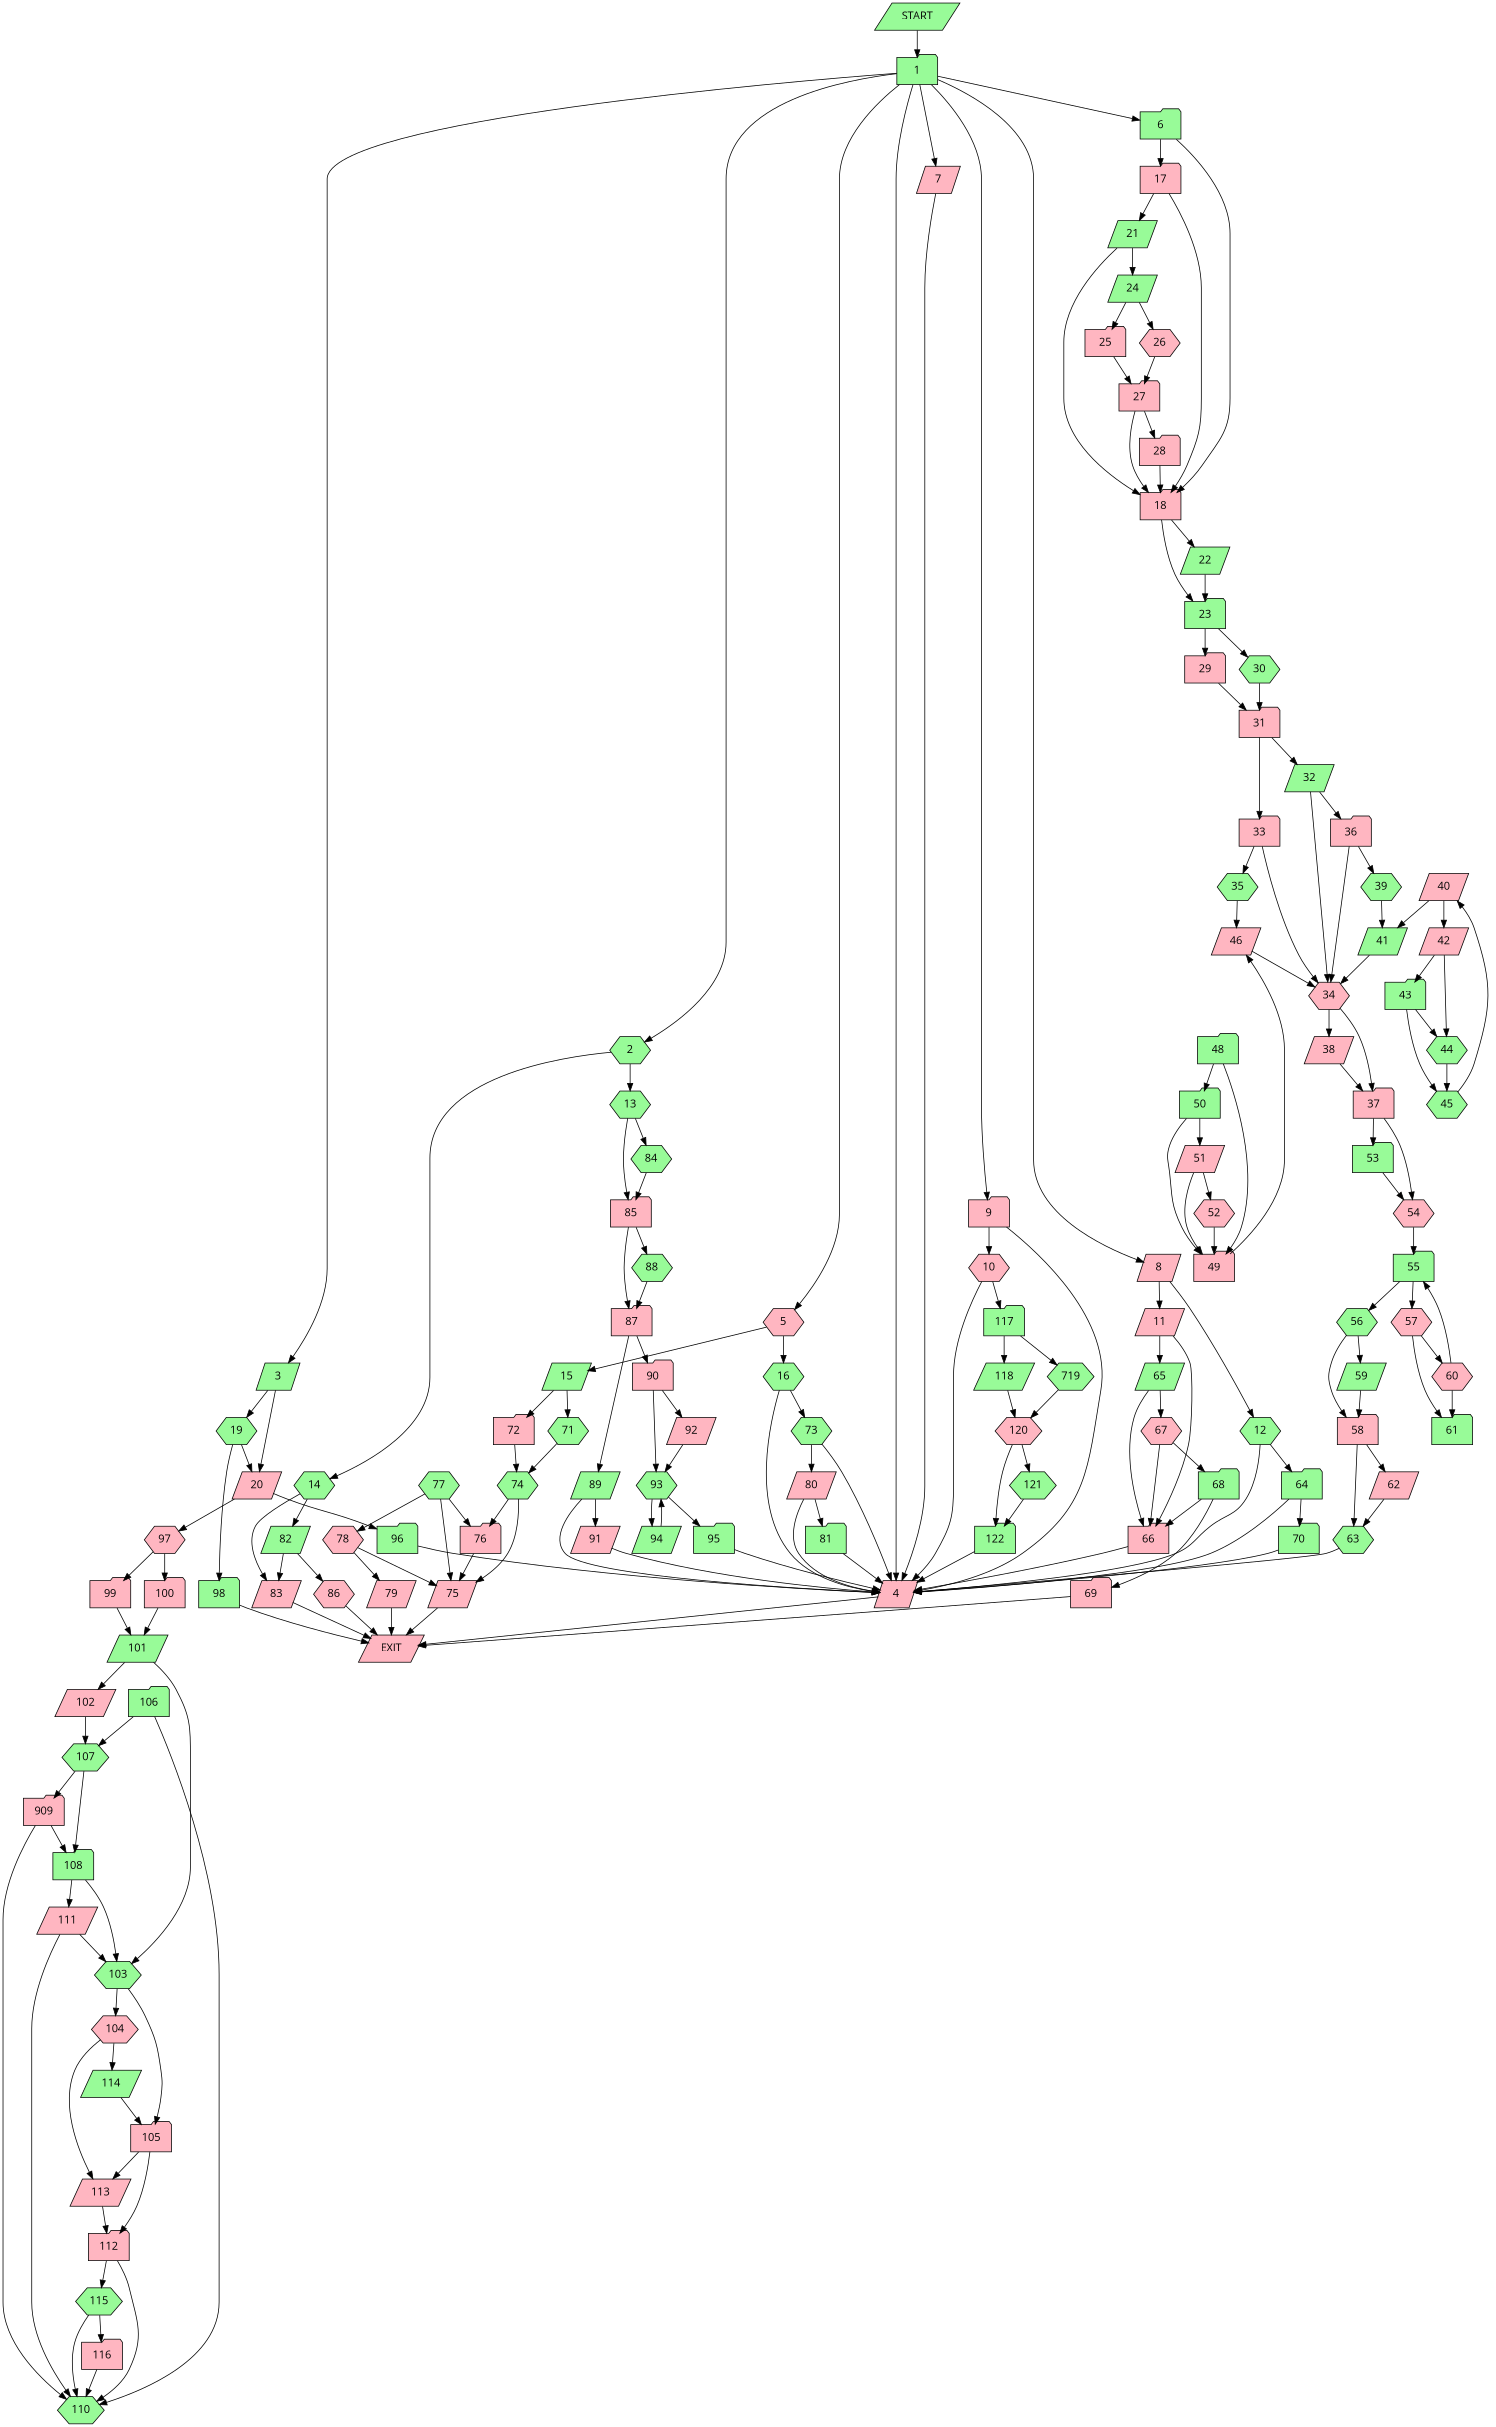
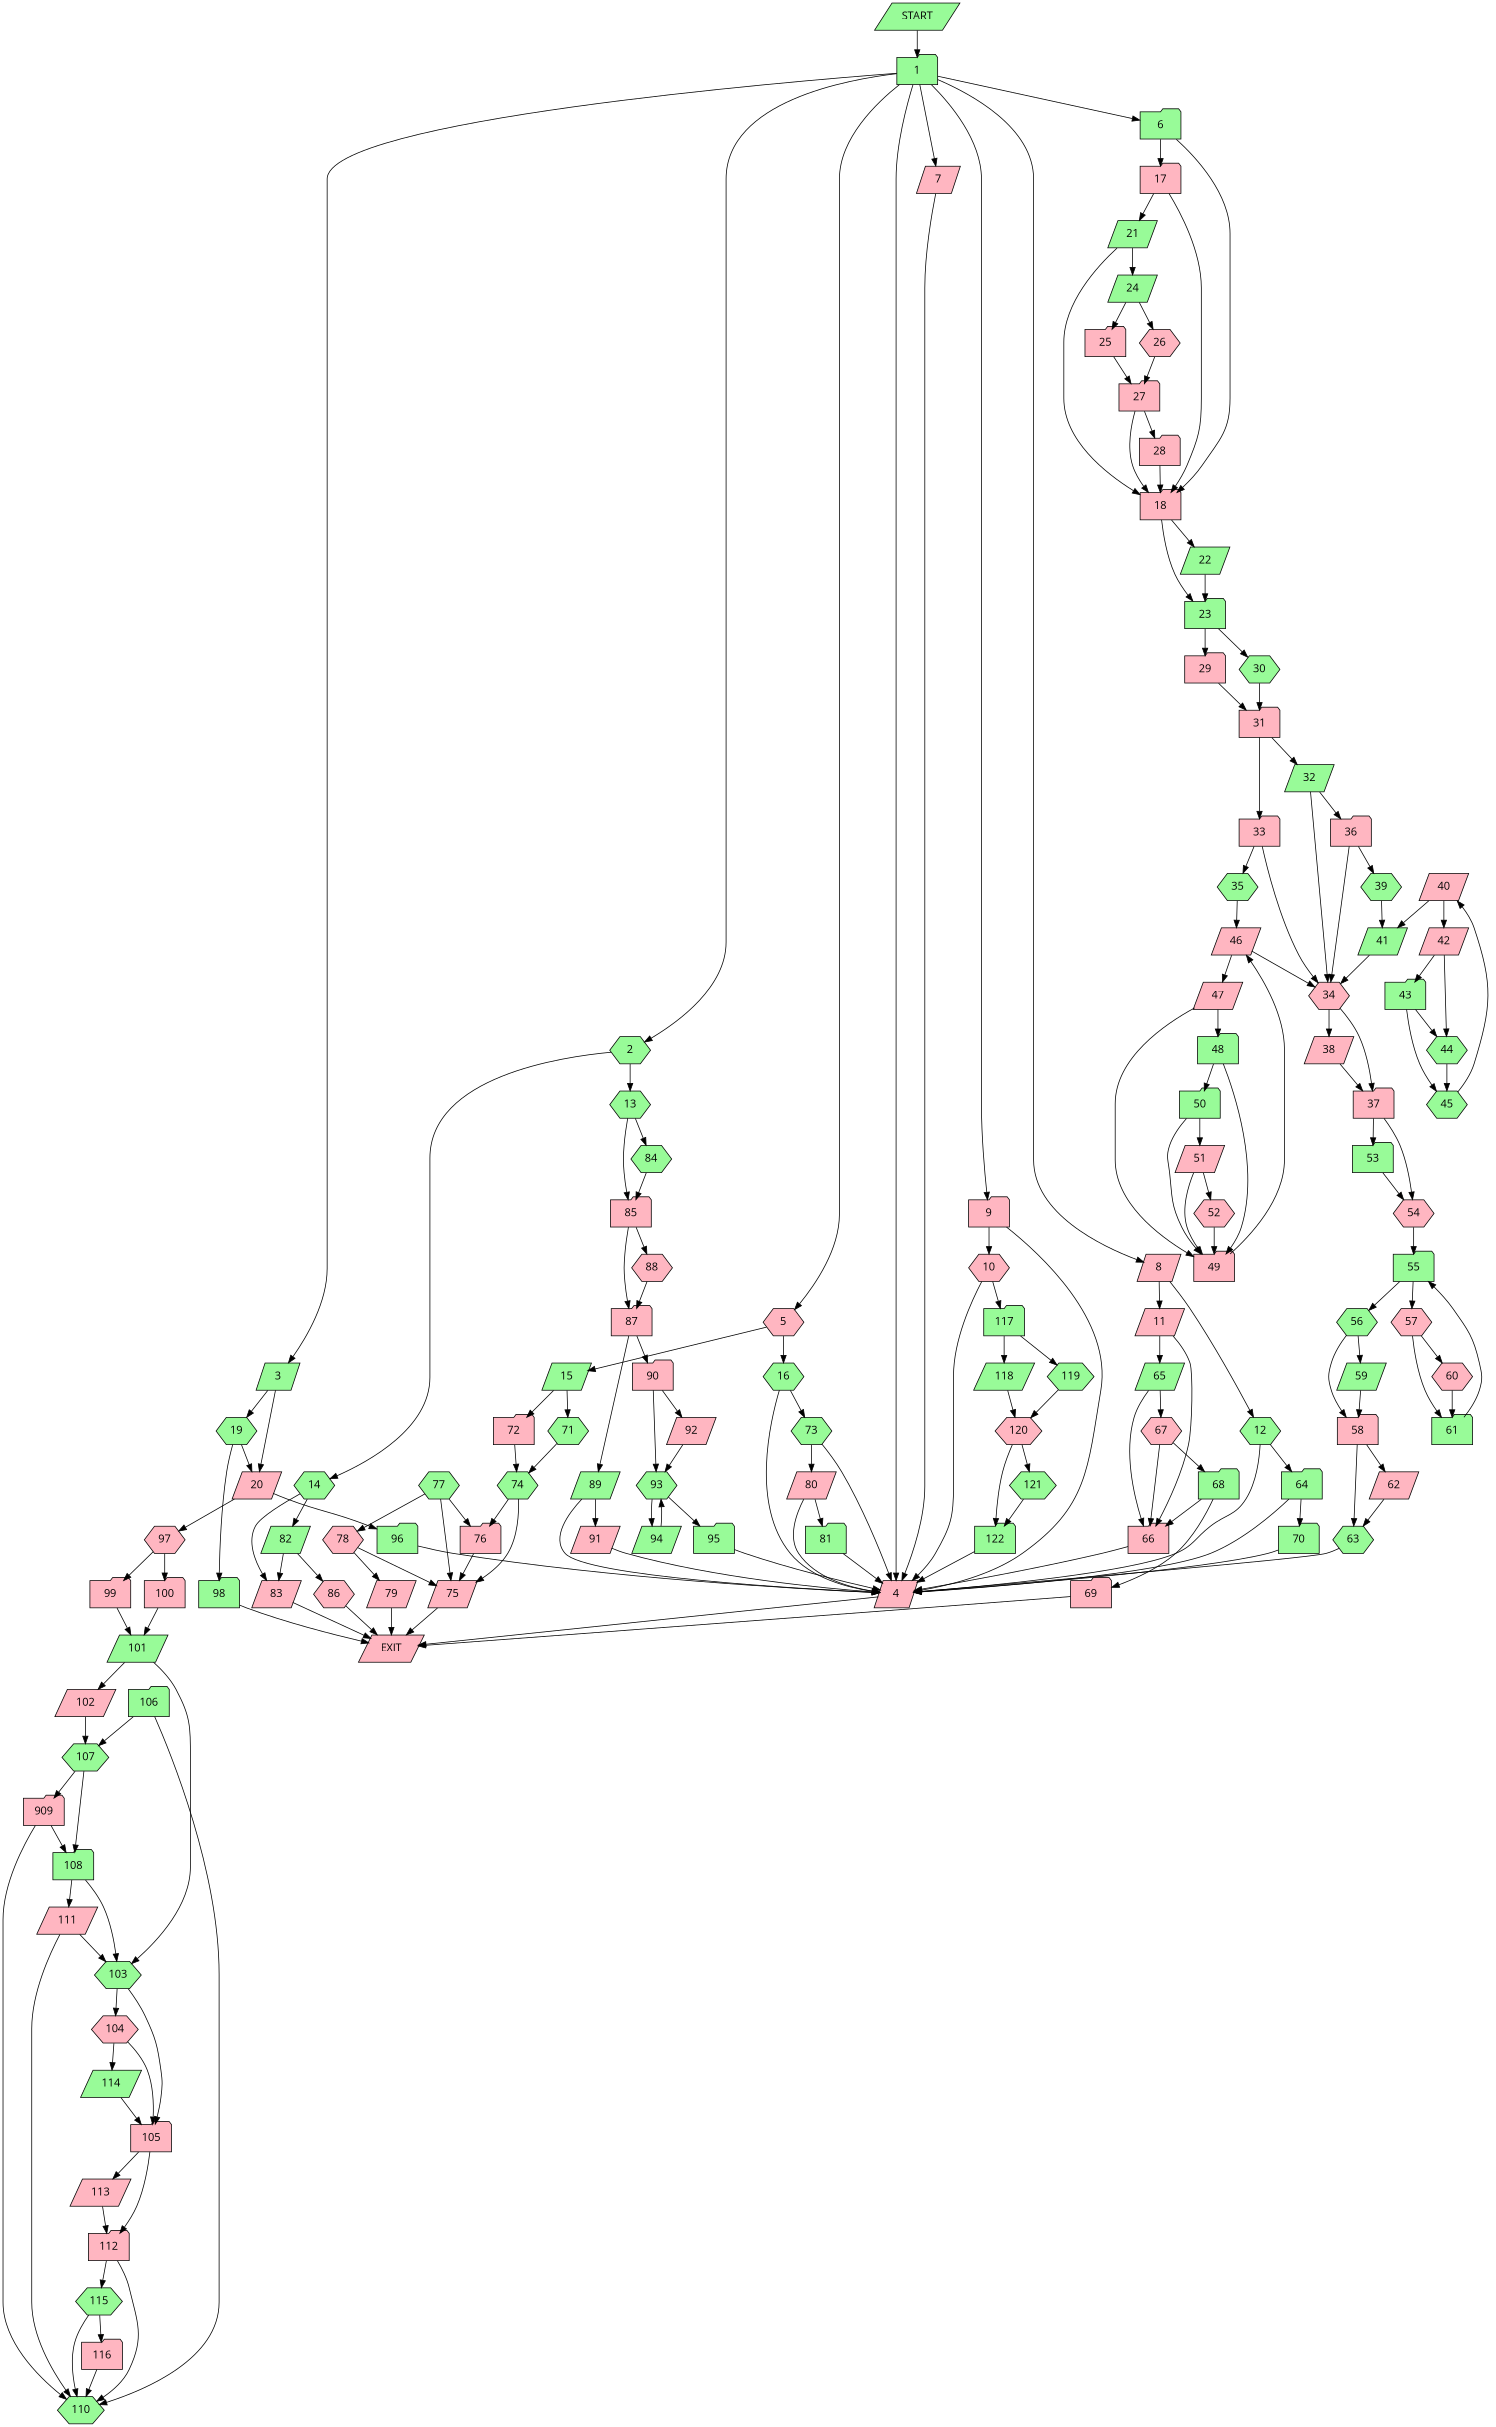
node "47": added
node "88": fillcolor palegreen -> lightpink
edge "60" -> "55": now "61" -> "55"
node "719": label "719" -> "119"
edge "104" -> "113": now "104" -> "105"
